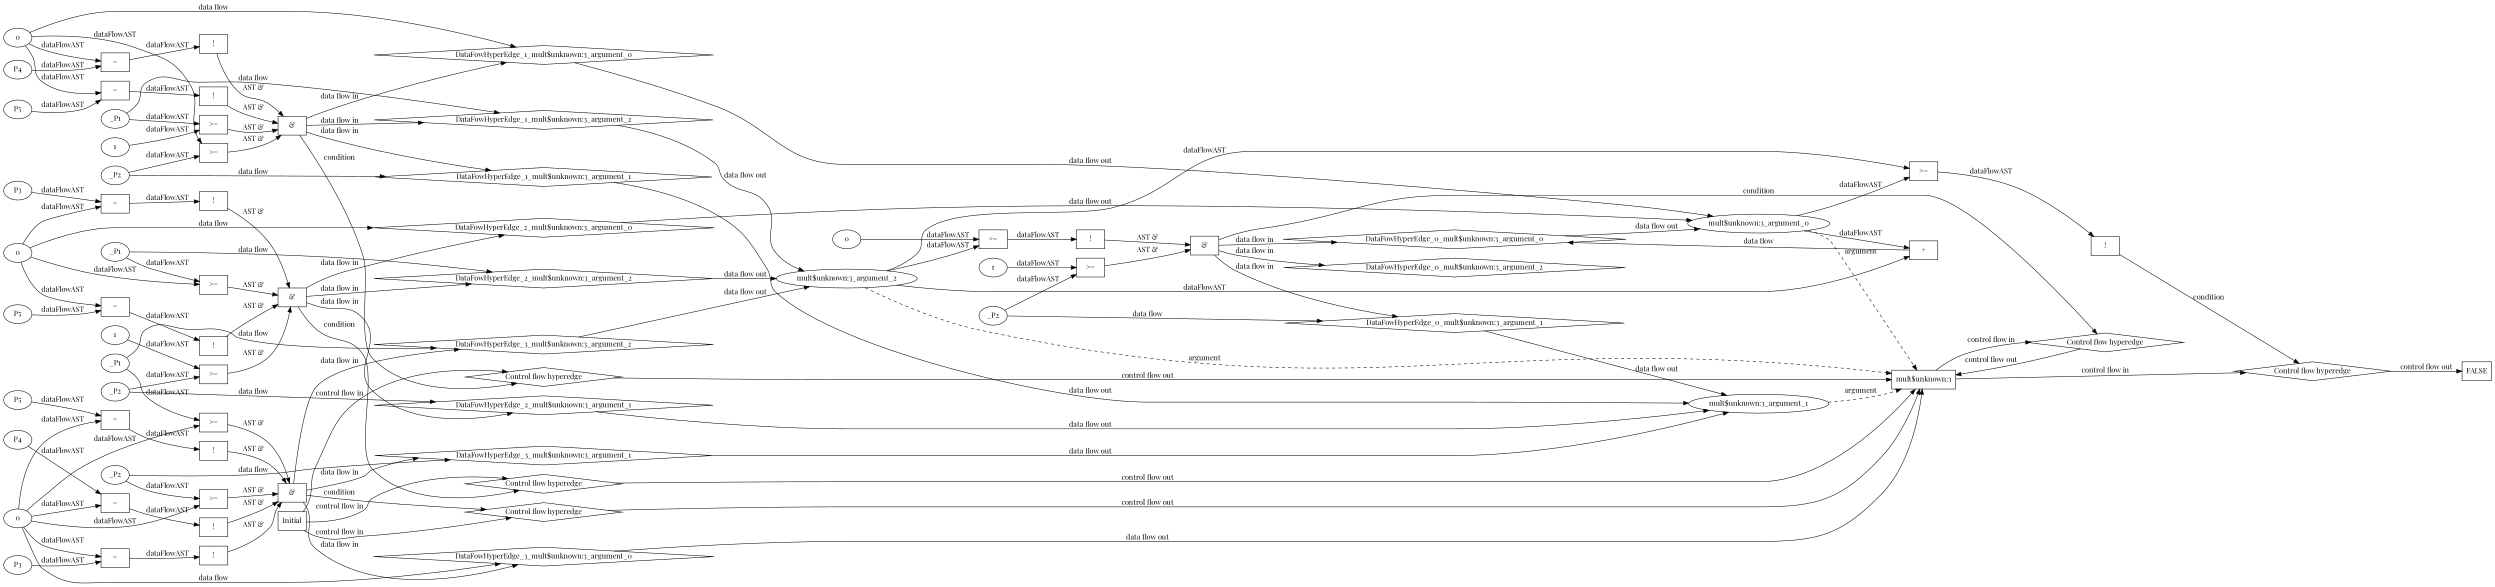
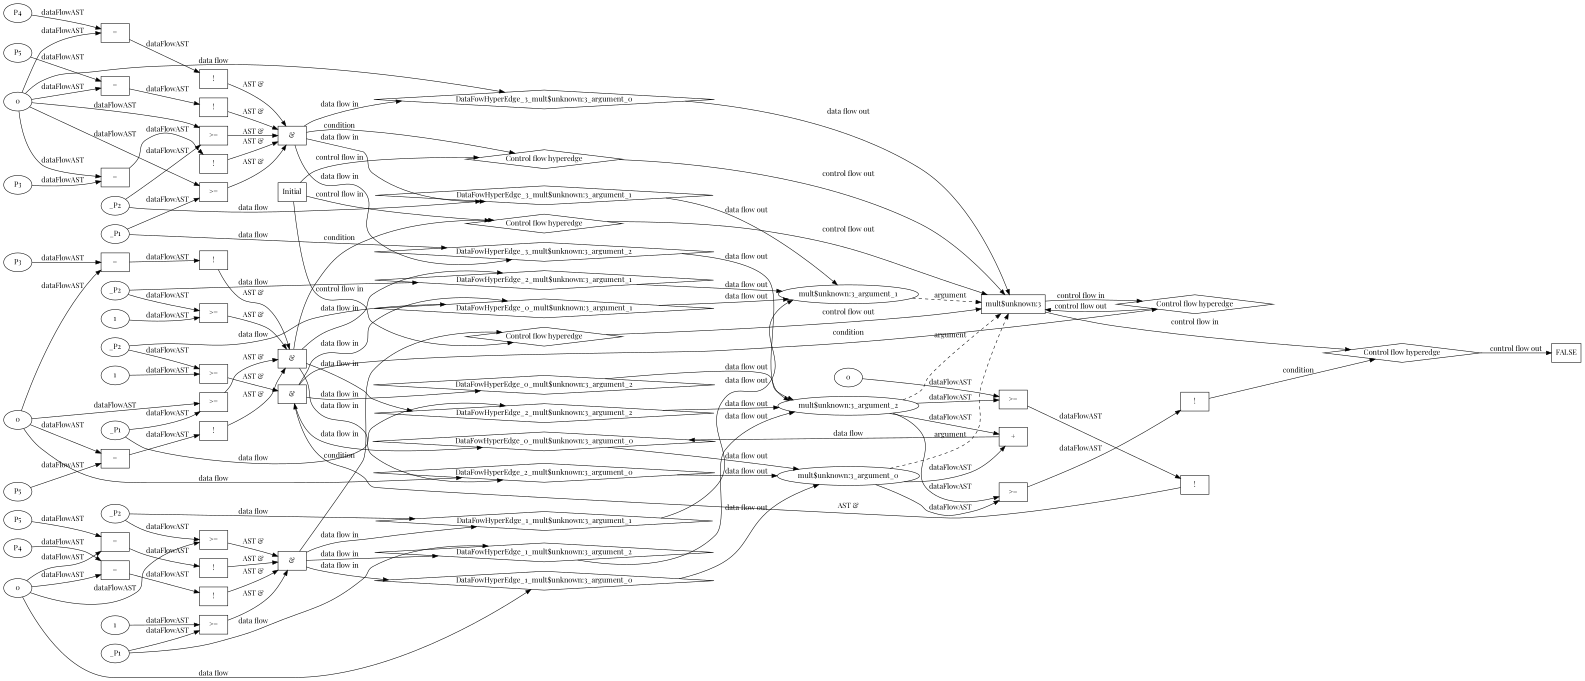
edge "DataFowHyperEdge_0_mult$unknown:3_argument_2" -> "mult$unknown:3_argument_2": added, label "data flow out"
